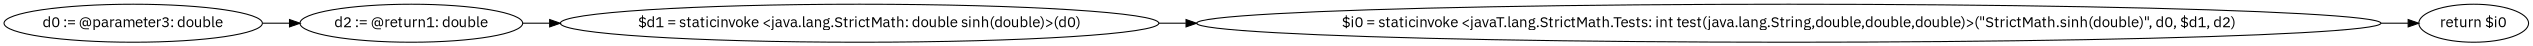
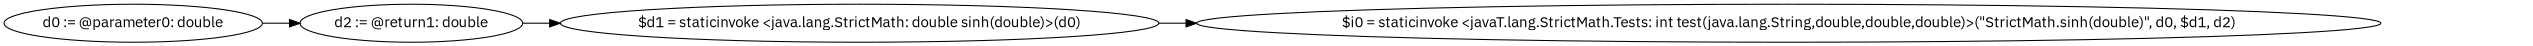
node "d0 := @parameter3: double": label "d0 := @parameter3: double" -> "d0 := @parameter0: double"
node "return $i0": removed
